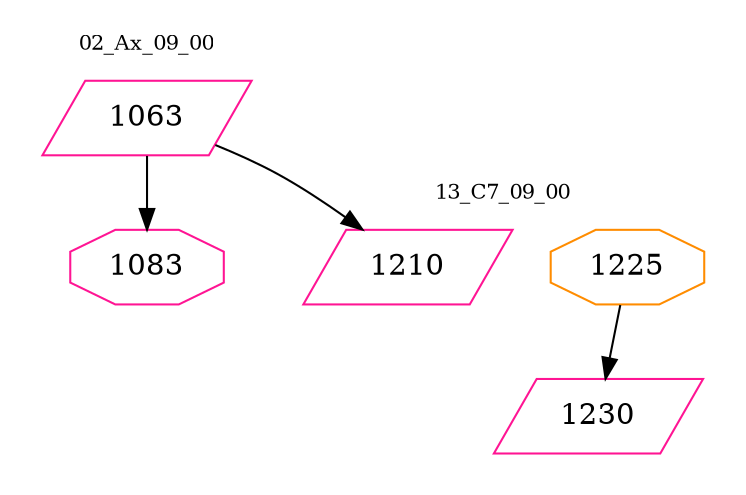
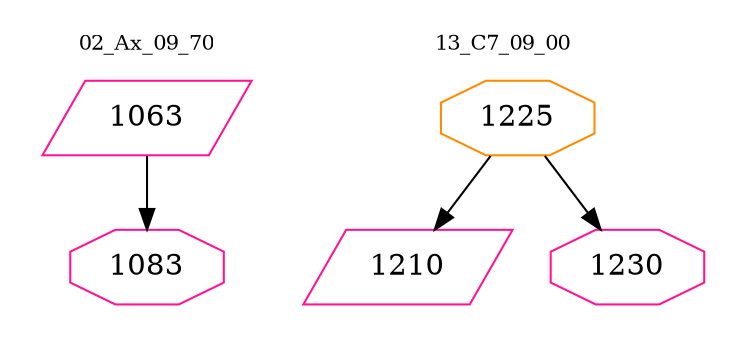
cluster "02_Ax_09_00": label "02_Ax_09_00" -> "02_Ax_09_70"
edge "1063" -> "1210": now "1225" -> "1210"
node "1230": shape parallelogram -> octagon
